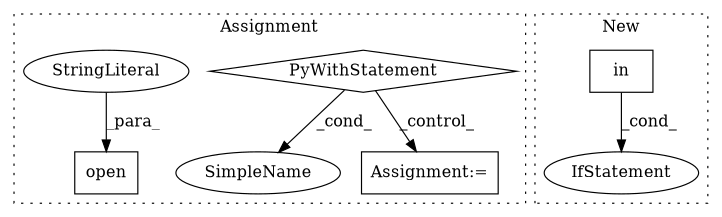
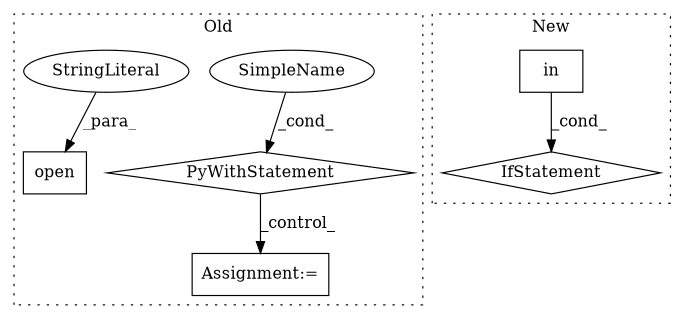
cluster "Assignment": label "Assignment" -> "Old"
edge "PyWithStatement" -> "SimpleName": reversed
node "IfStatement": shape ellipse -> diamond
